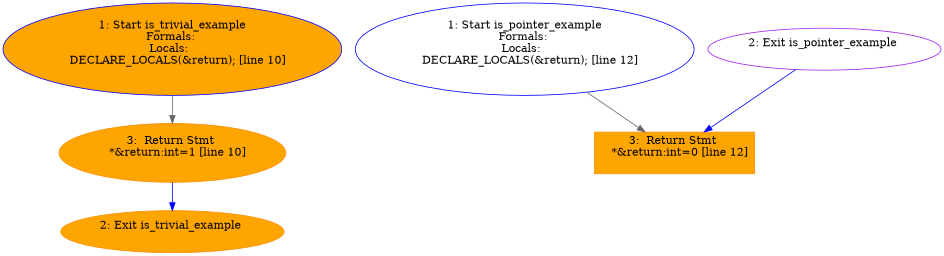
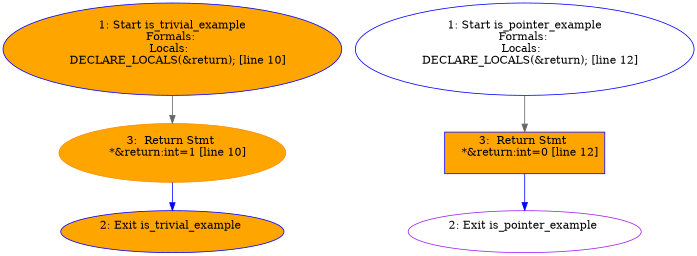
edge "2: Exit is_pointer_example" -> "3:  Return Stmt *&return:int=0 [line 12]": reversed
node "3:  Return Stmt *&return:int=0 [line 12]": color darkorange -> blue
node "2: Exit is_trivial_example": color darkorange -> blue
